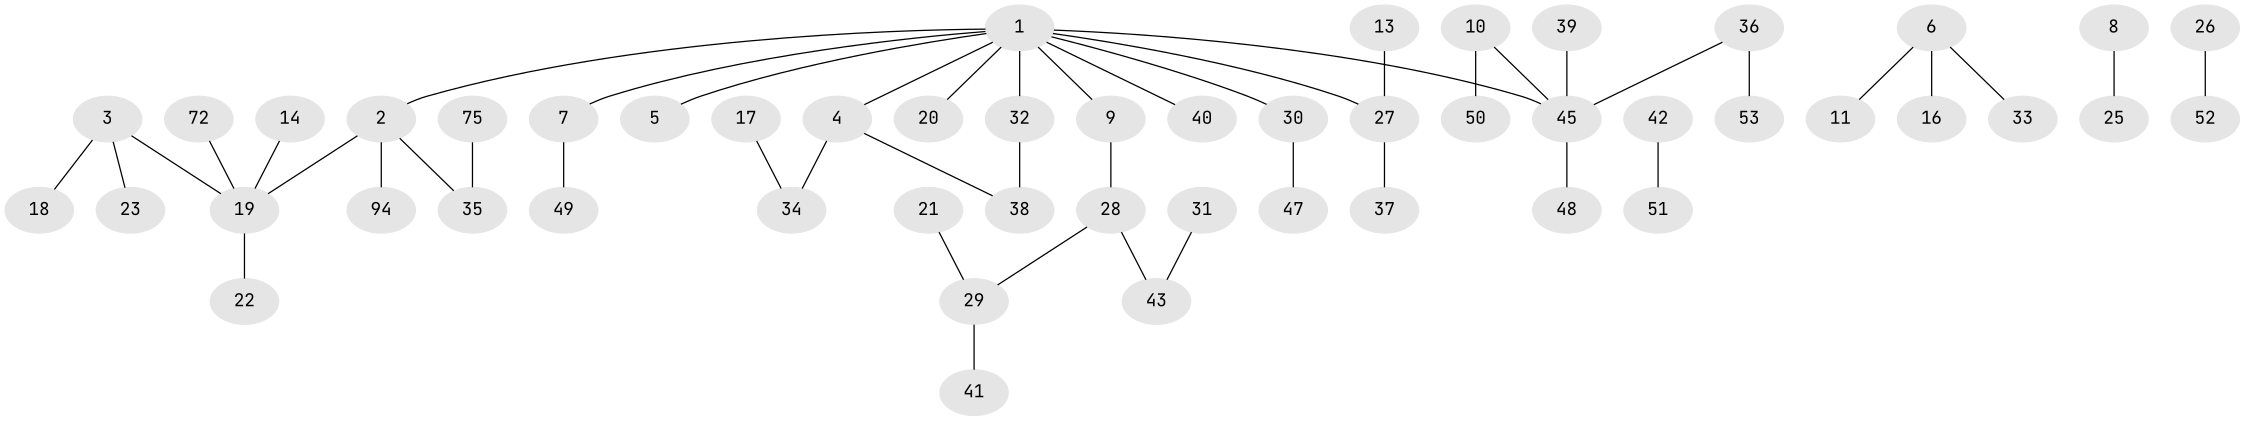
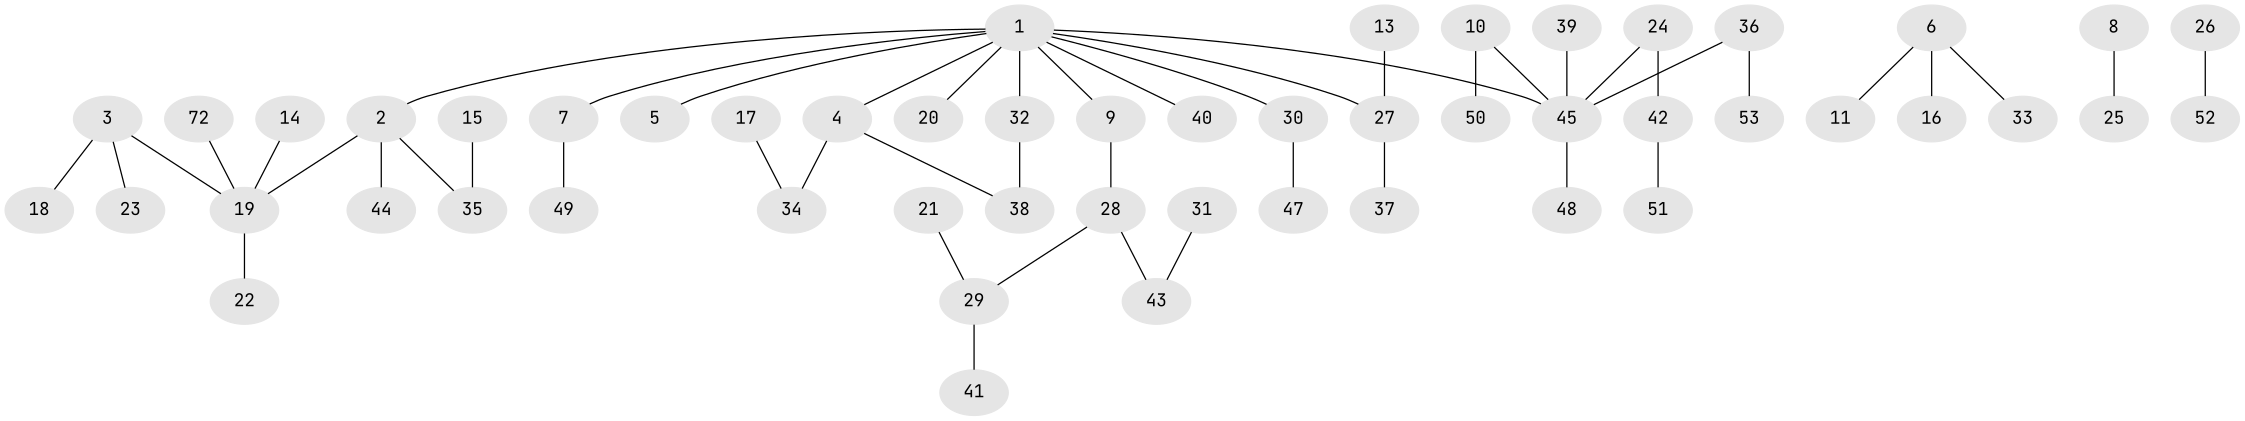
node "24": added
node "75": label "75" -> "15"
node "94": label "94" -> "44"
